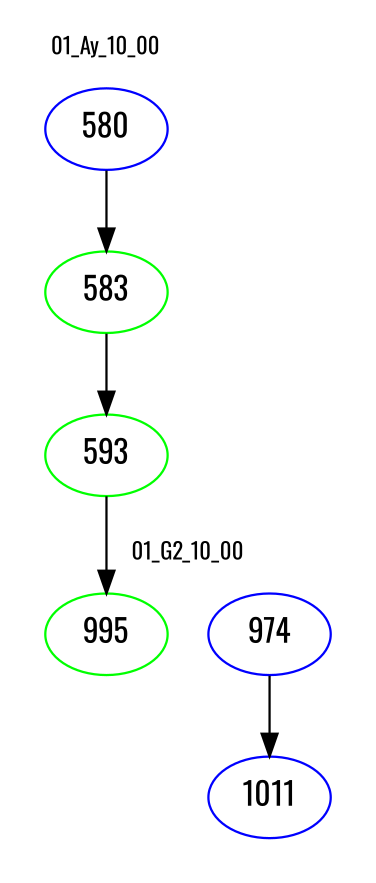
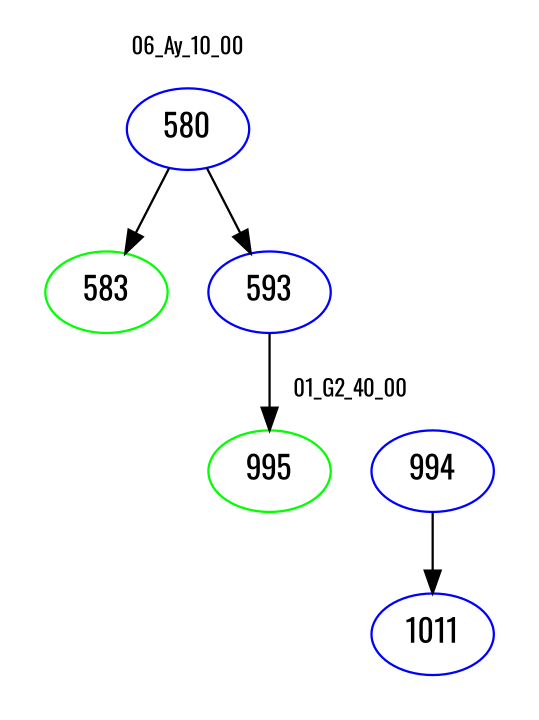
cluster "01_Ay_10_00": label "01_Ay_10_00" -> "06_Ay_10_00"
edge "583" -> "593": now "580" -> "593"
node "593": color green -> blue
cluster "01_G2_10_00": label "01_G2_10_00" -> "01_G2_40_00"
node "974": label "974" -> "994"
